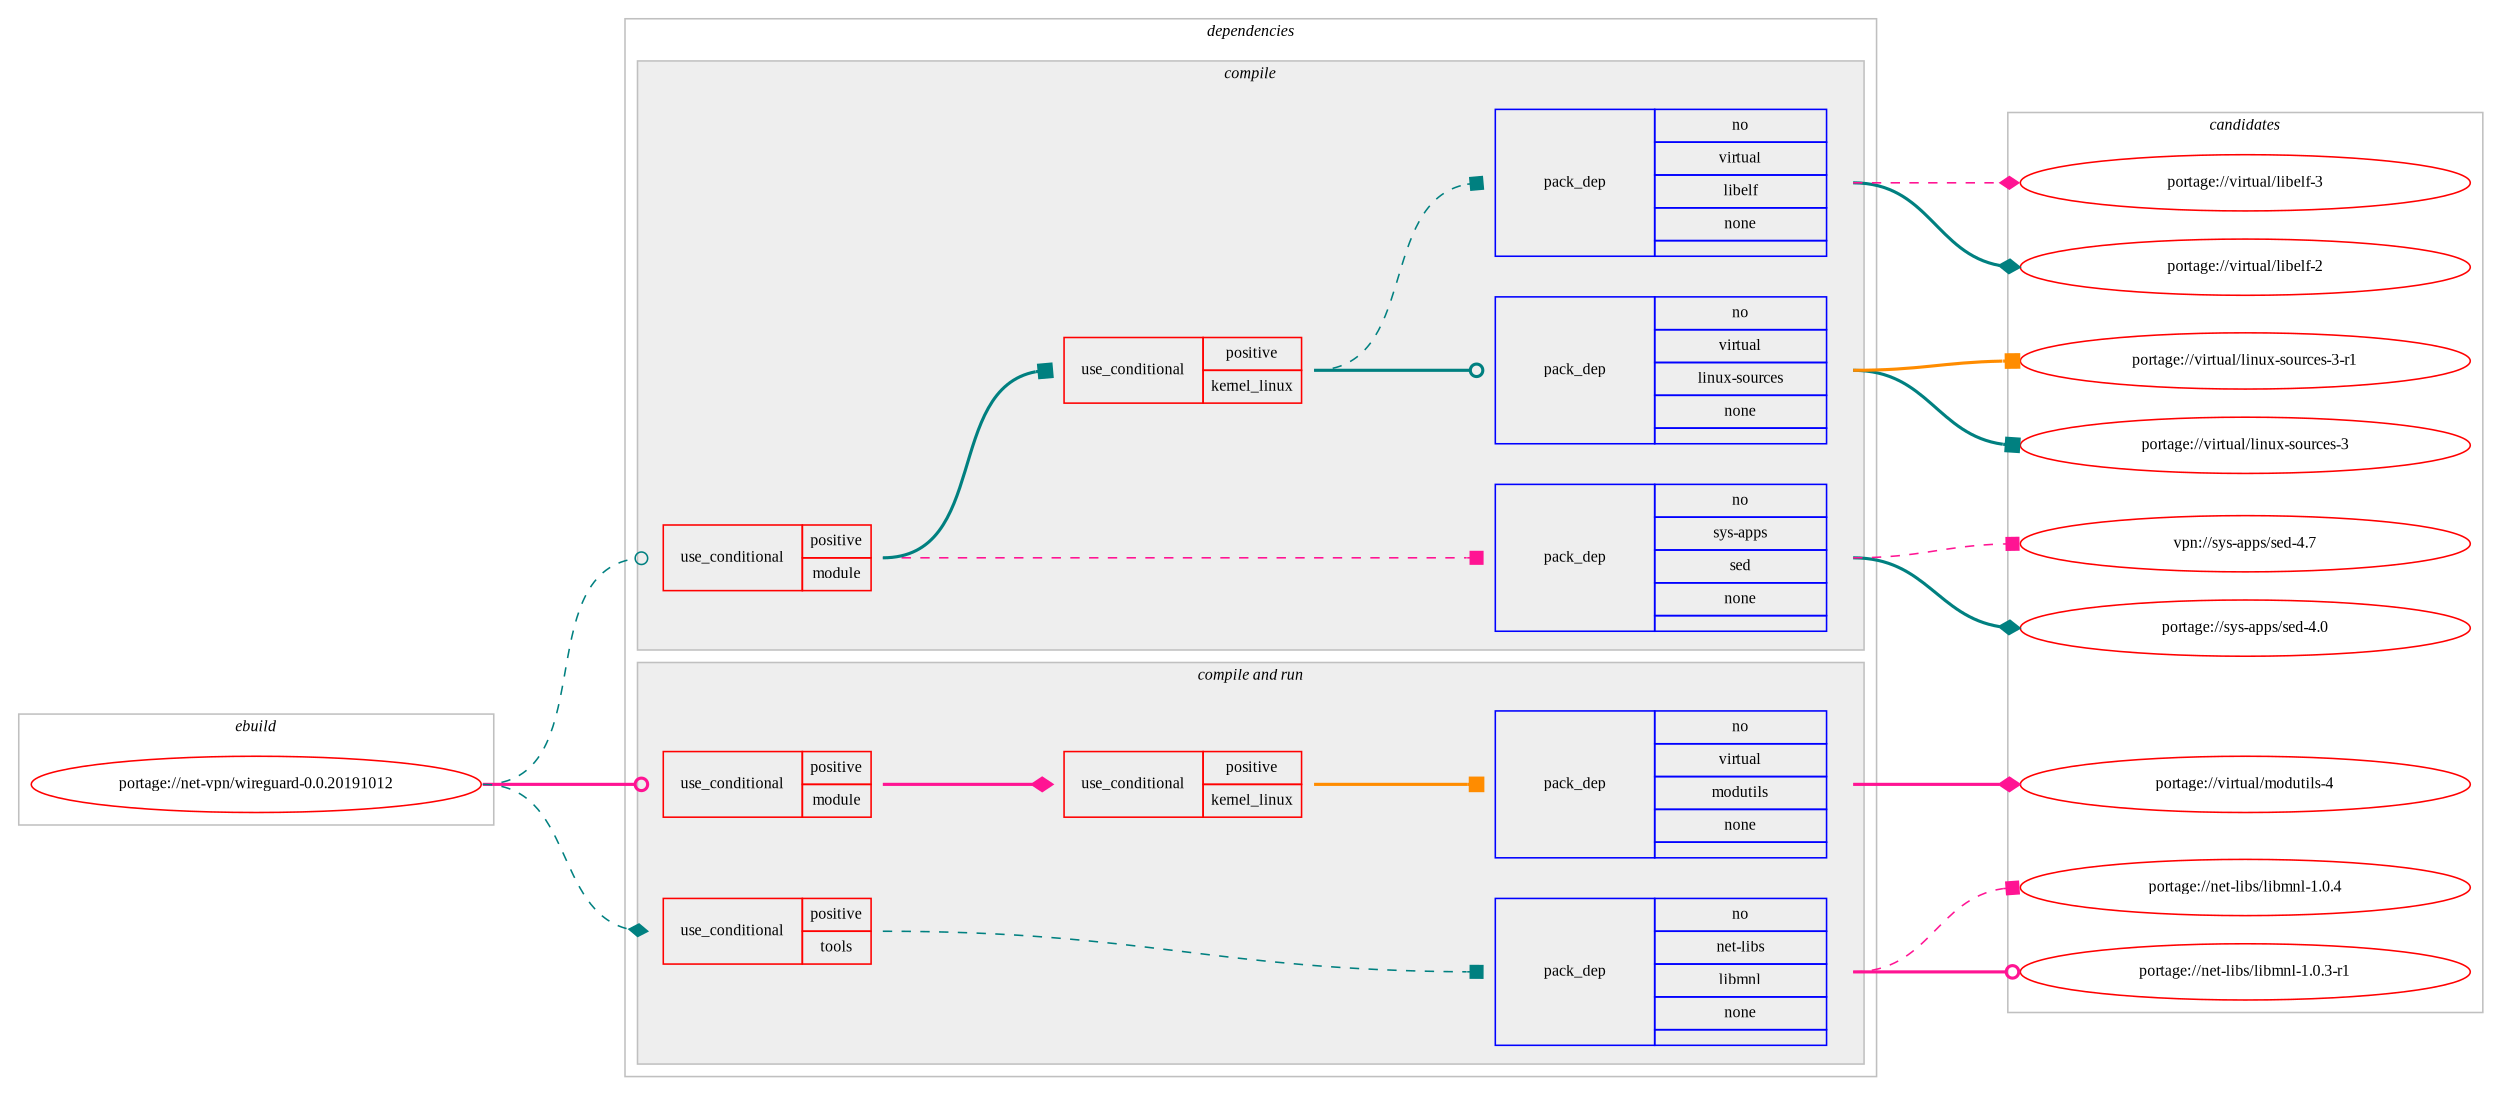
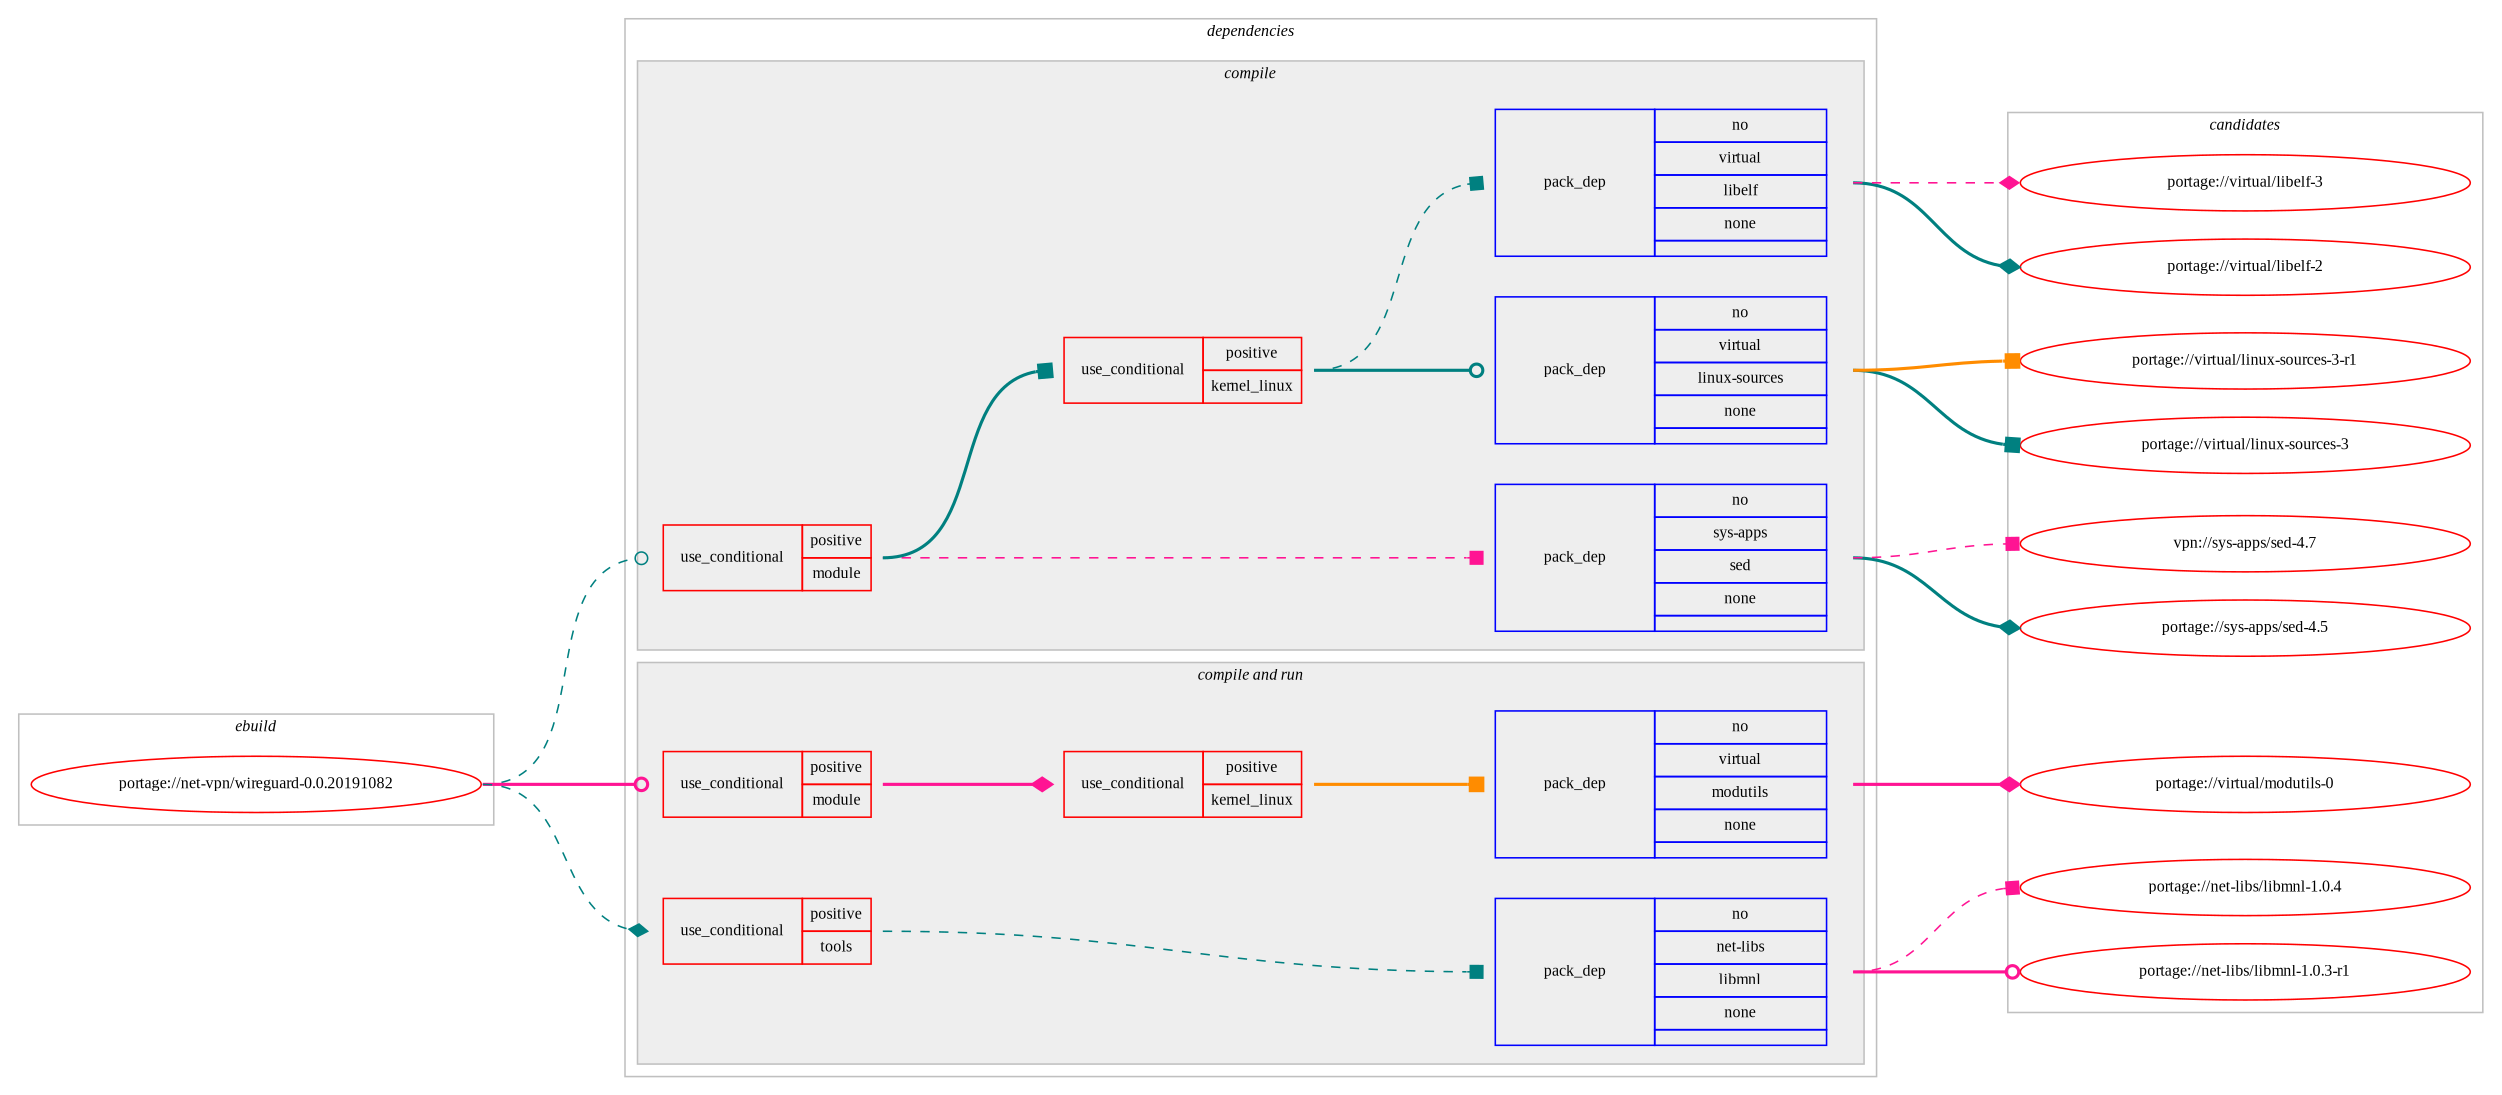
node "portage://sys-apps/sed-4.0": label "portage://sys-apps/sed-4.0" -> "portage://sys-apps/sed-4.5"
node "portage://net-vpn/wireguard-0.0.20191012": label "portage://net-vpn/wireguard-0.0.20191012" -> "portage://net-vpn/wireguard-0.0.20191082"
node "portage://virtual/modutils-4": label "portage://virtual/modutils-4" -> "portage://virtual/modutils-0"
